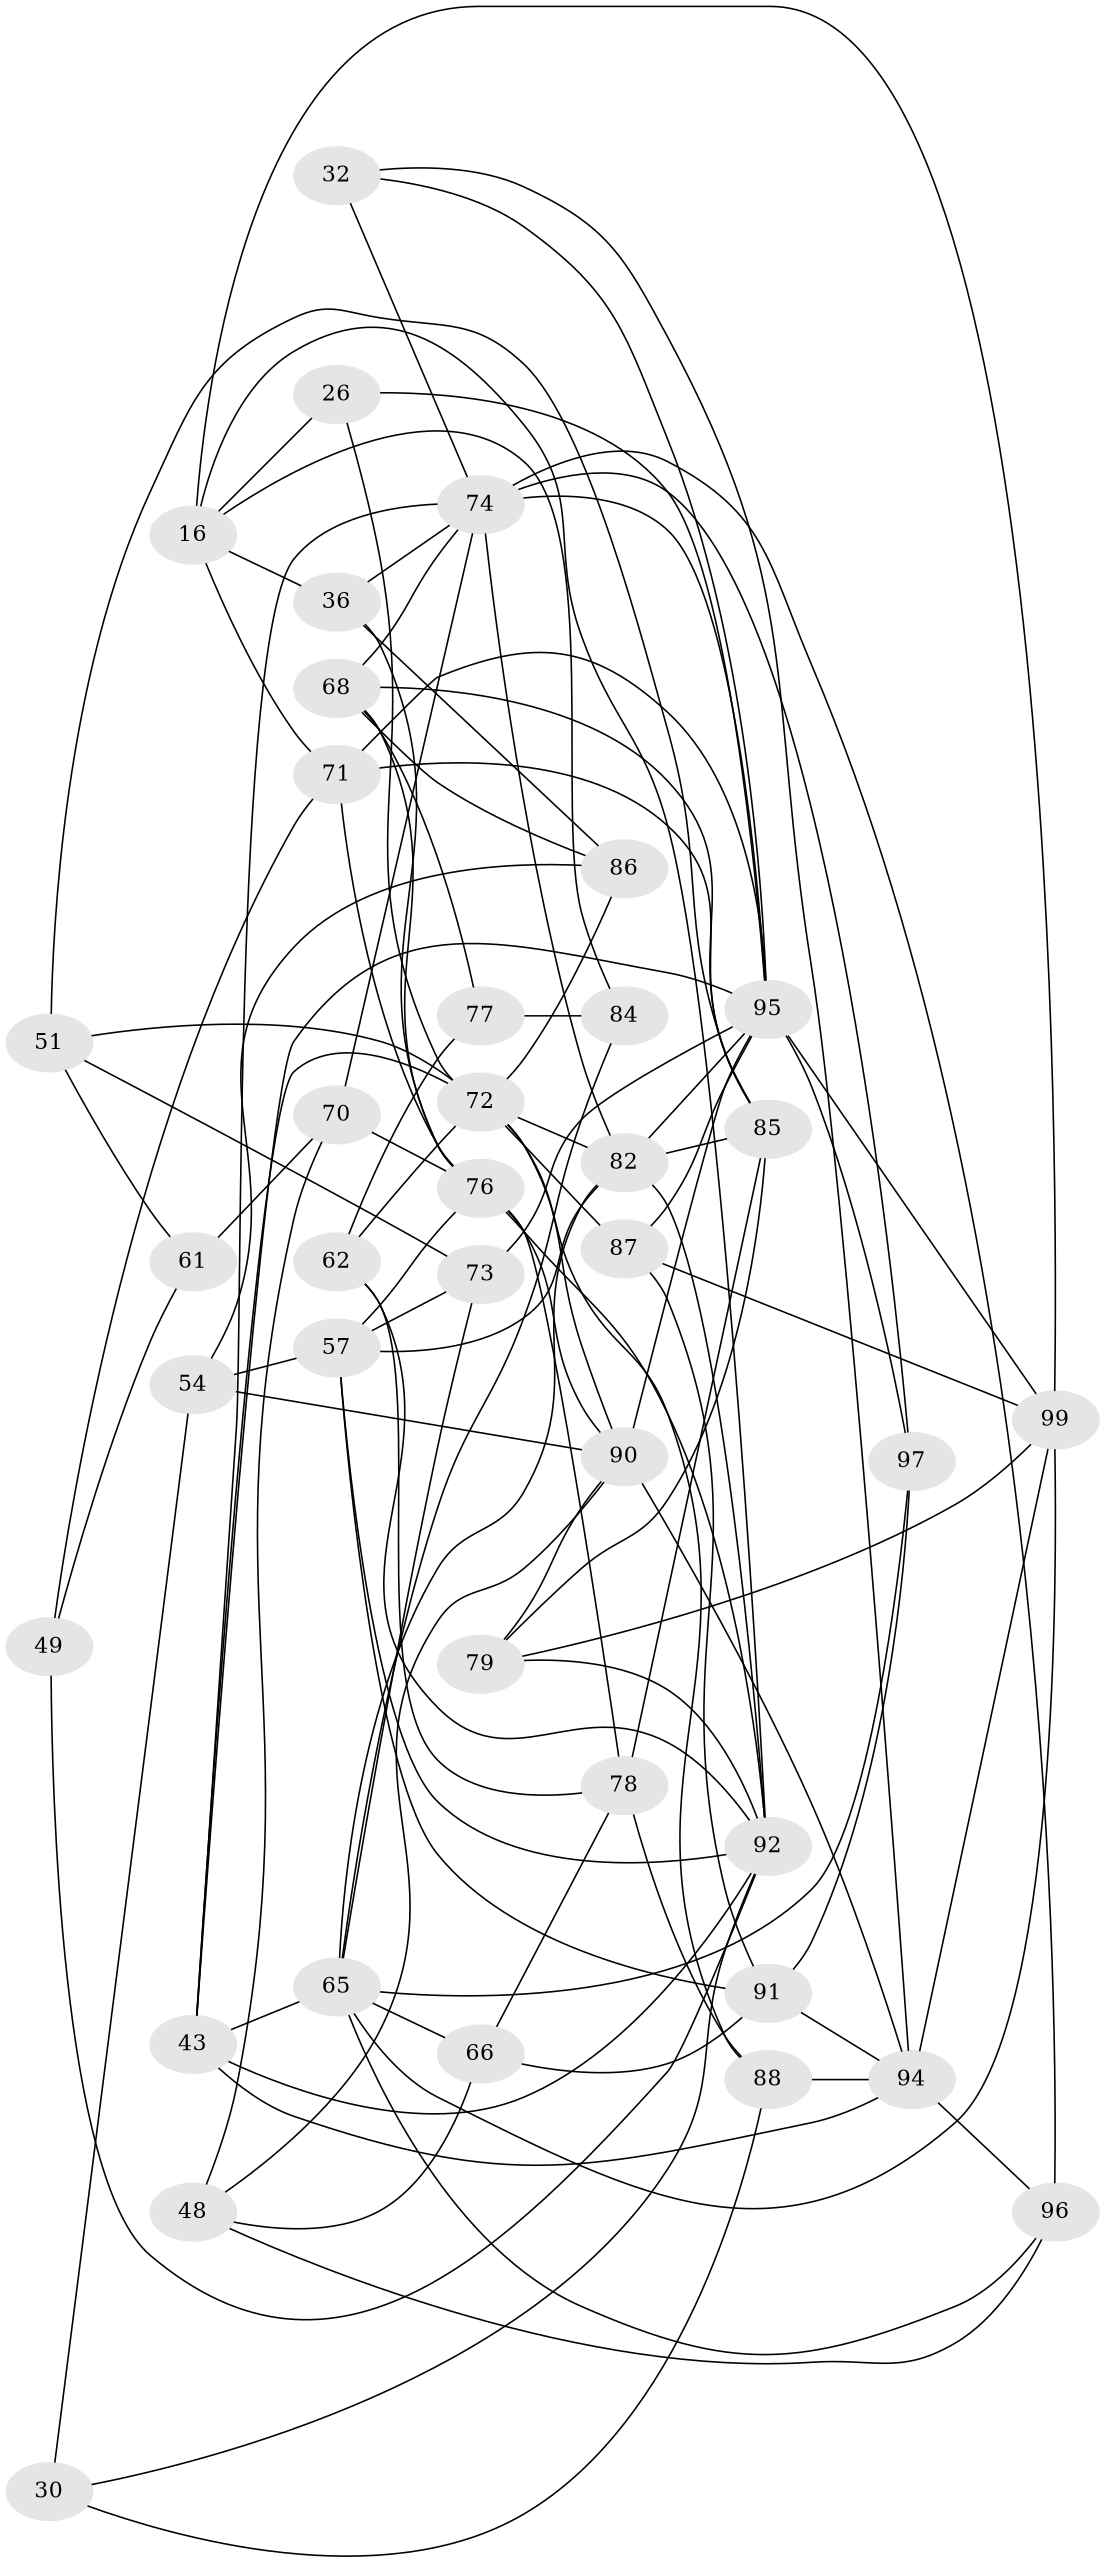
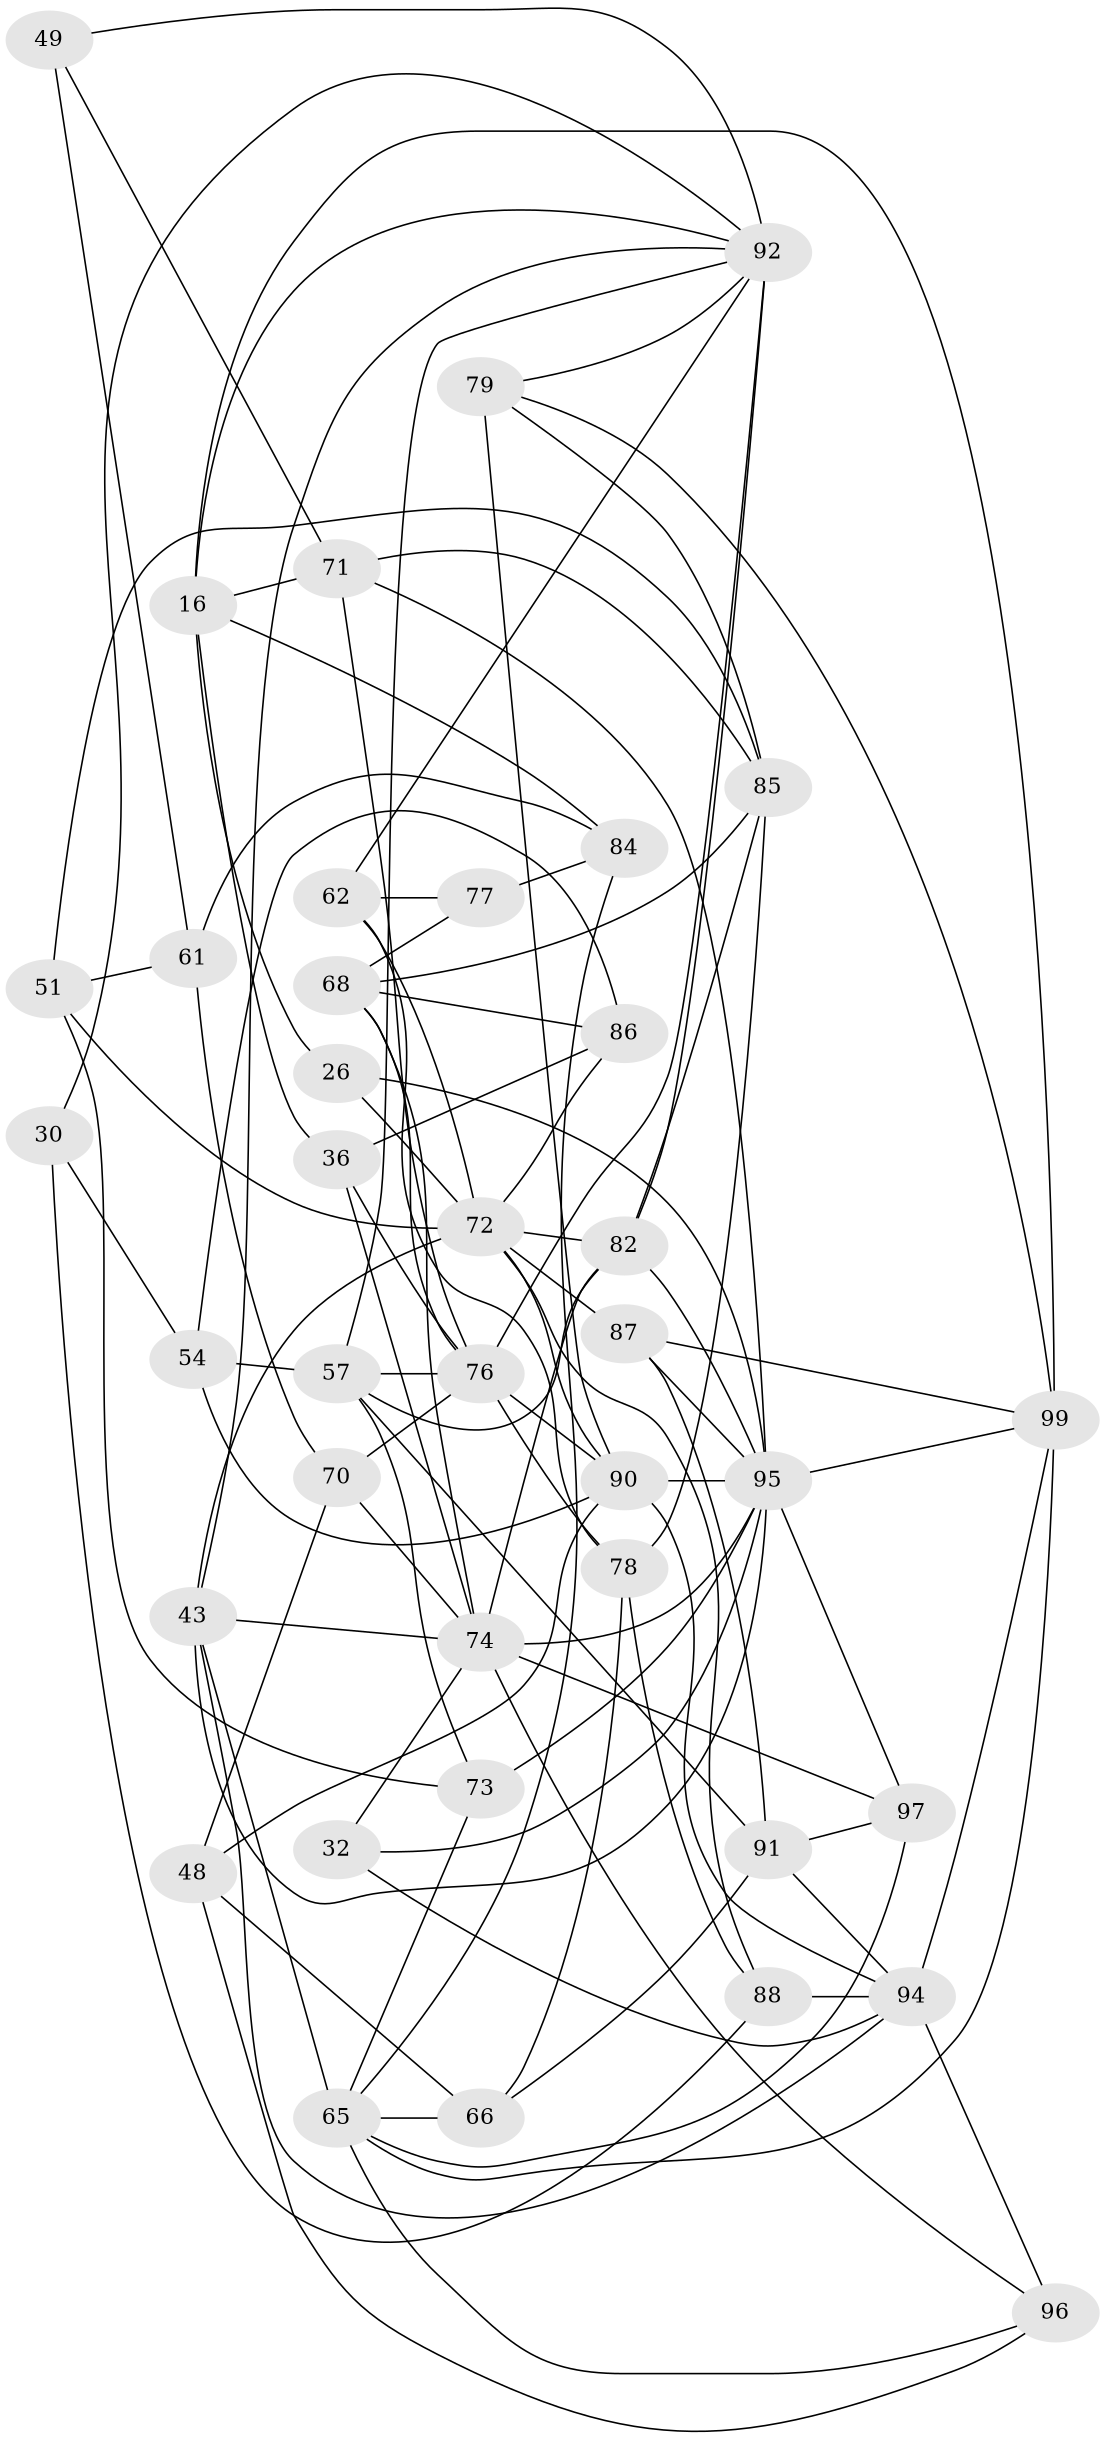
edge "84" -- "61": added
edge "82" -- "65": removed
